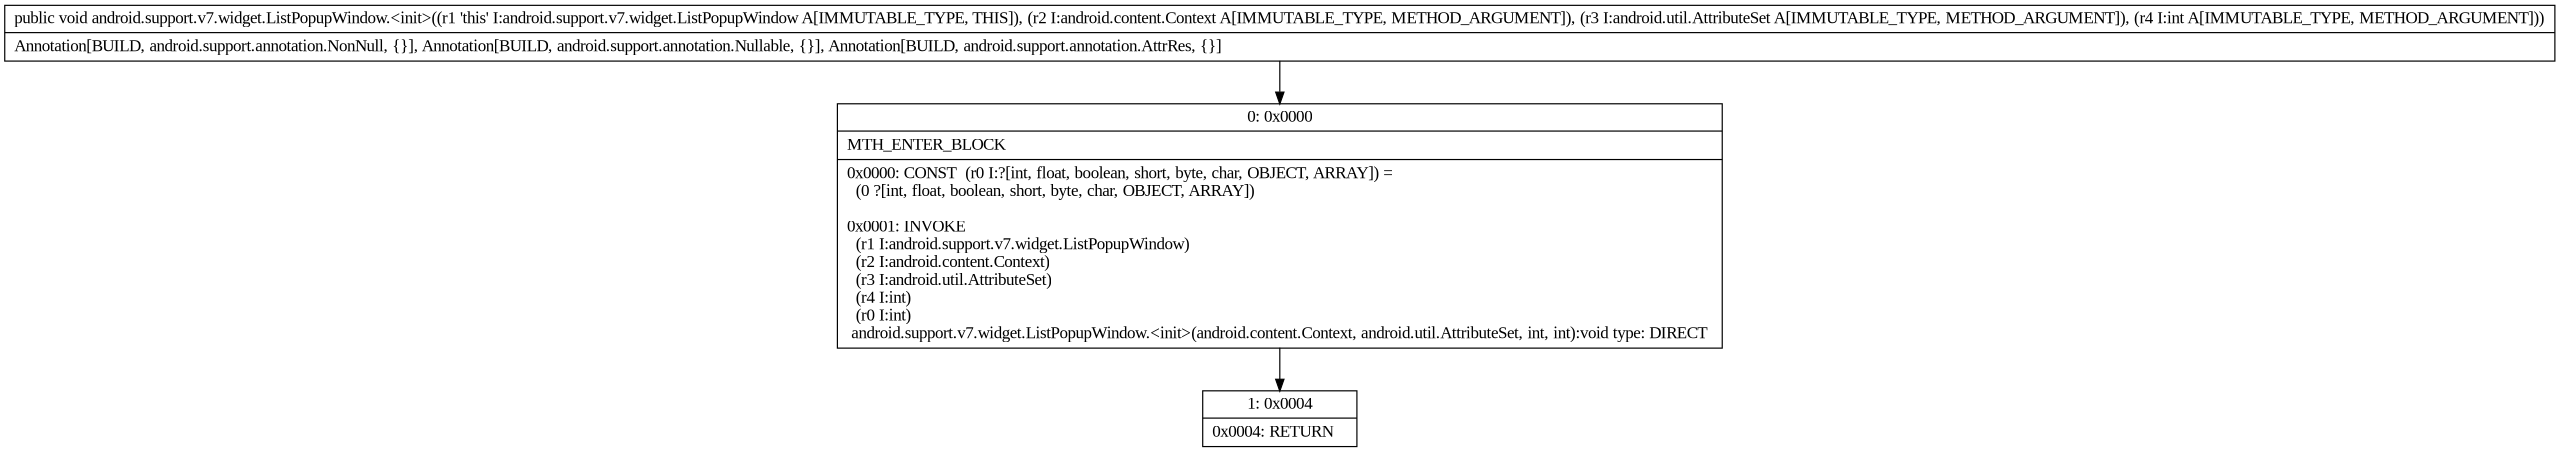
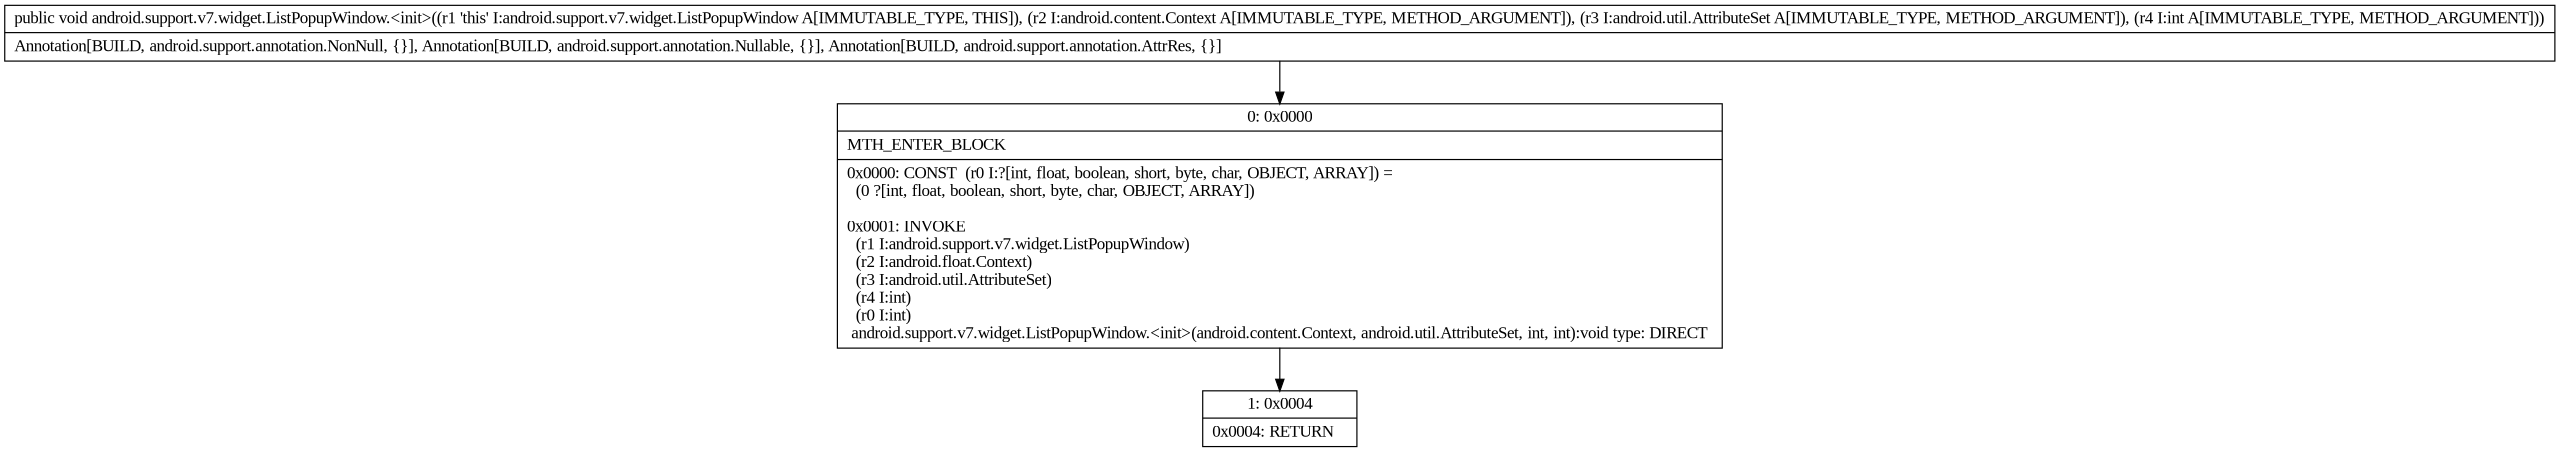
node "0: 0x0000": text "(r2 I:android.content.Context)" -> "(r2 I:android.float.Context)"
